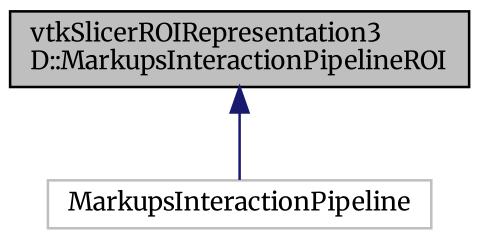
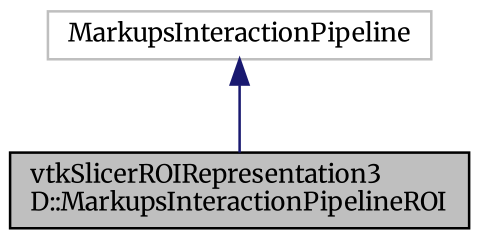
edge "MarkupsInteractionPipeline" -> "vtkSlicerROIRepresentation3 D::MarkupsInteractionPipelineROI": reversed
